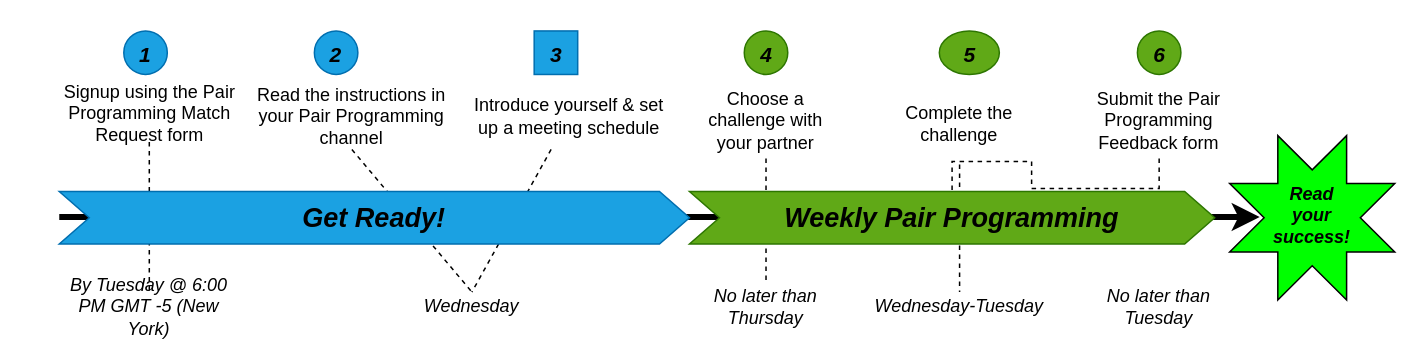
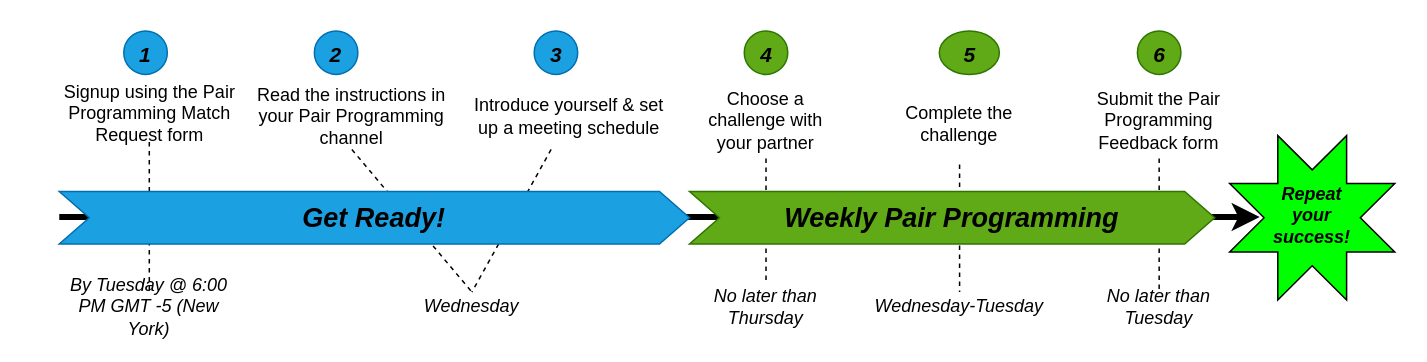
node "3": shape rectangle -> ellipse
edge "Submit the Pair Programming Feedback form" -- "Weekly Pair Programming": now "Submit the Pair Programming Feedback form" -- "No later than Tuesday"
node "Read your success!": label "Read your success!" -> "Repeat your success!"
